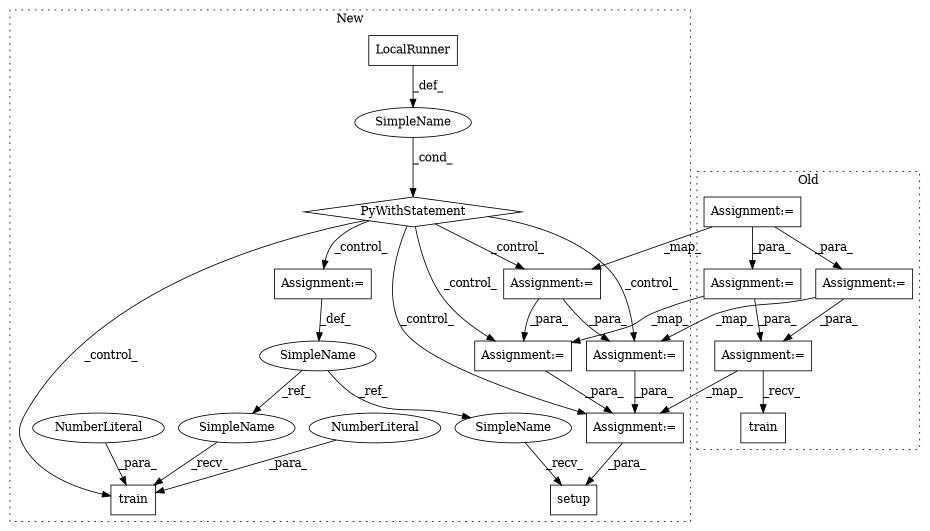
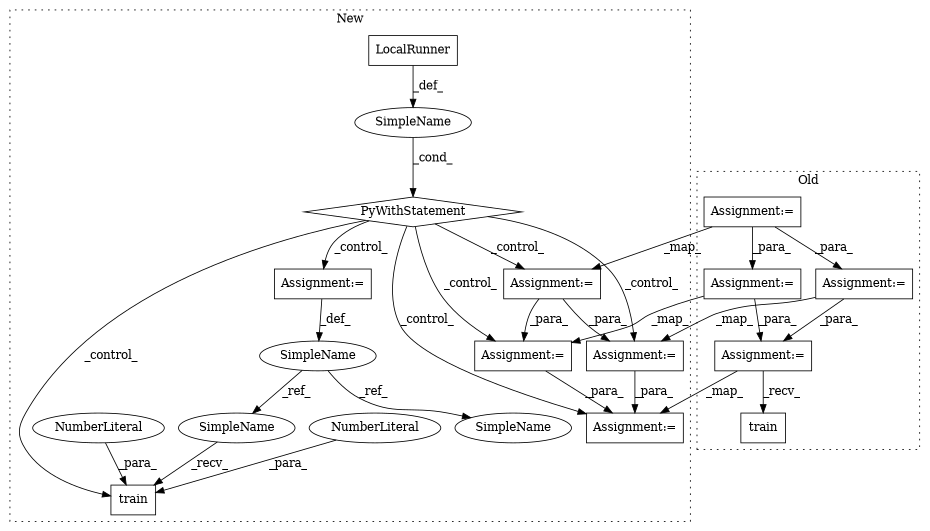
node "setup": removed
